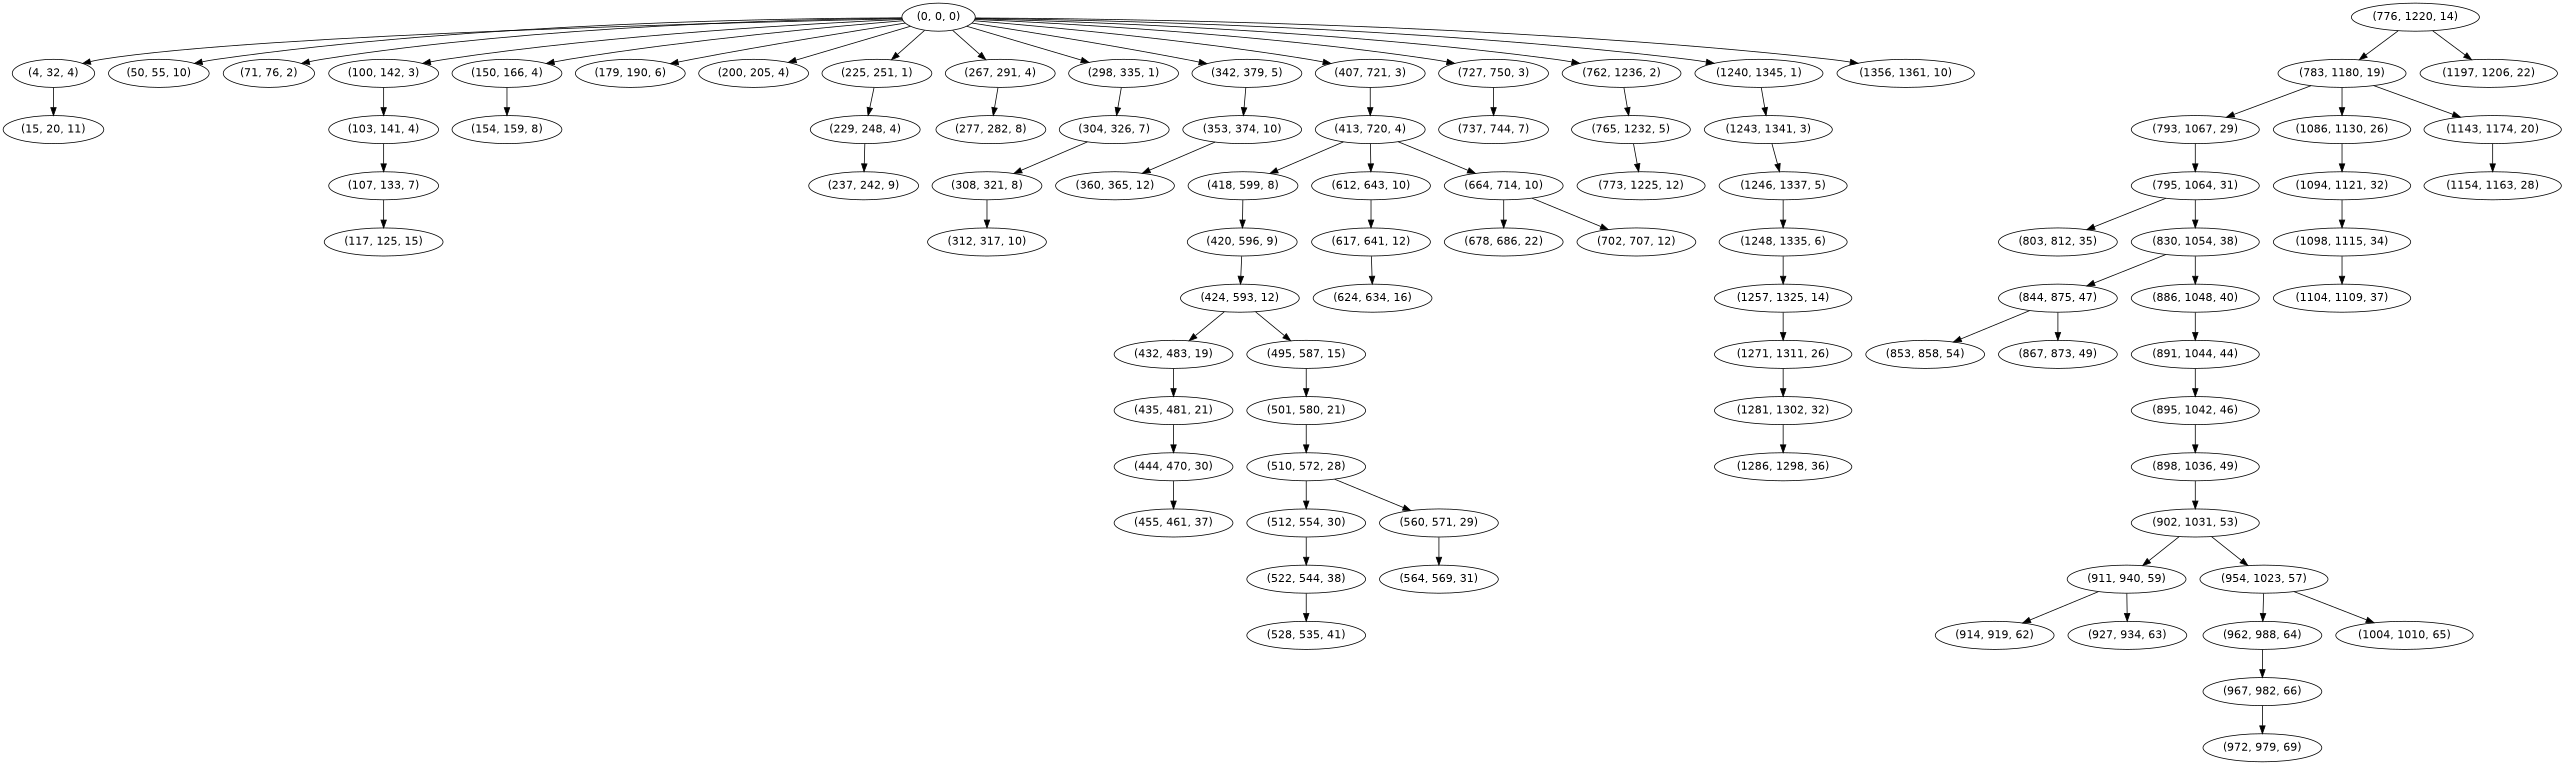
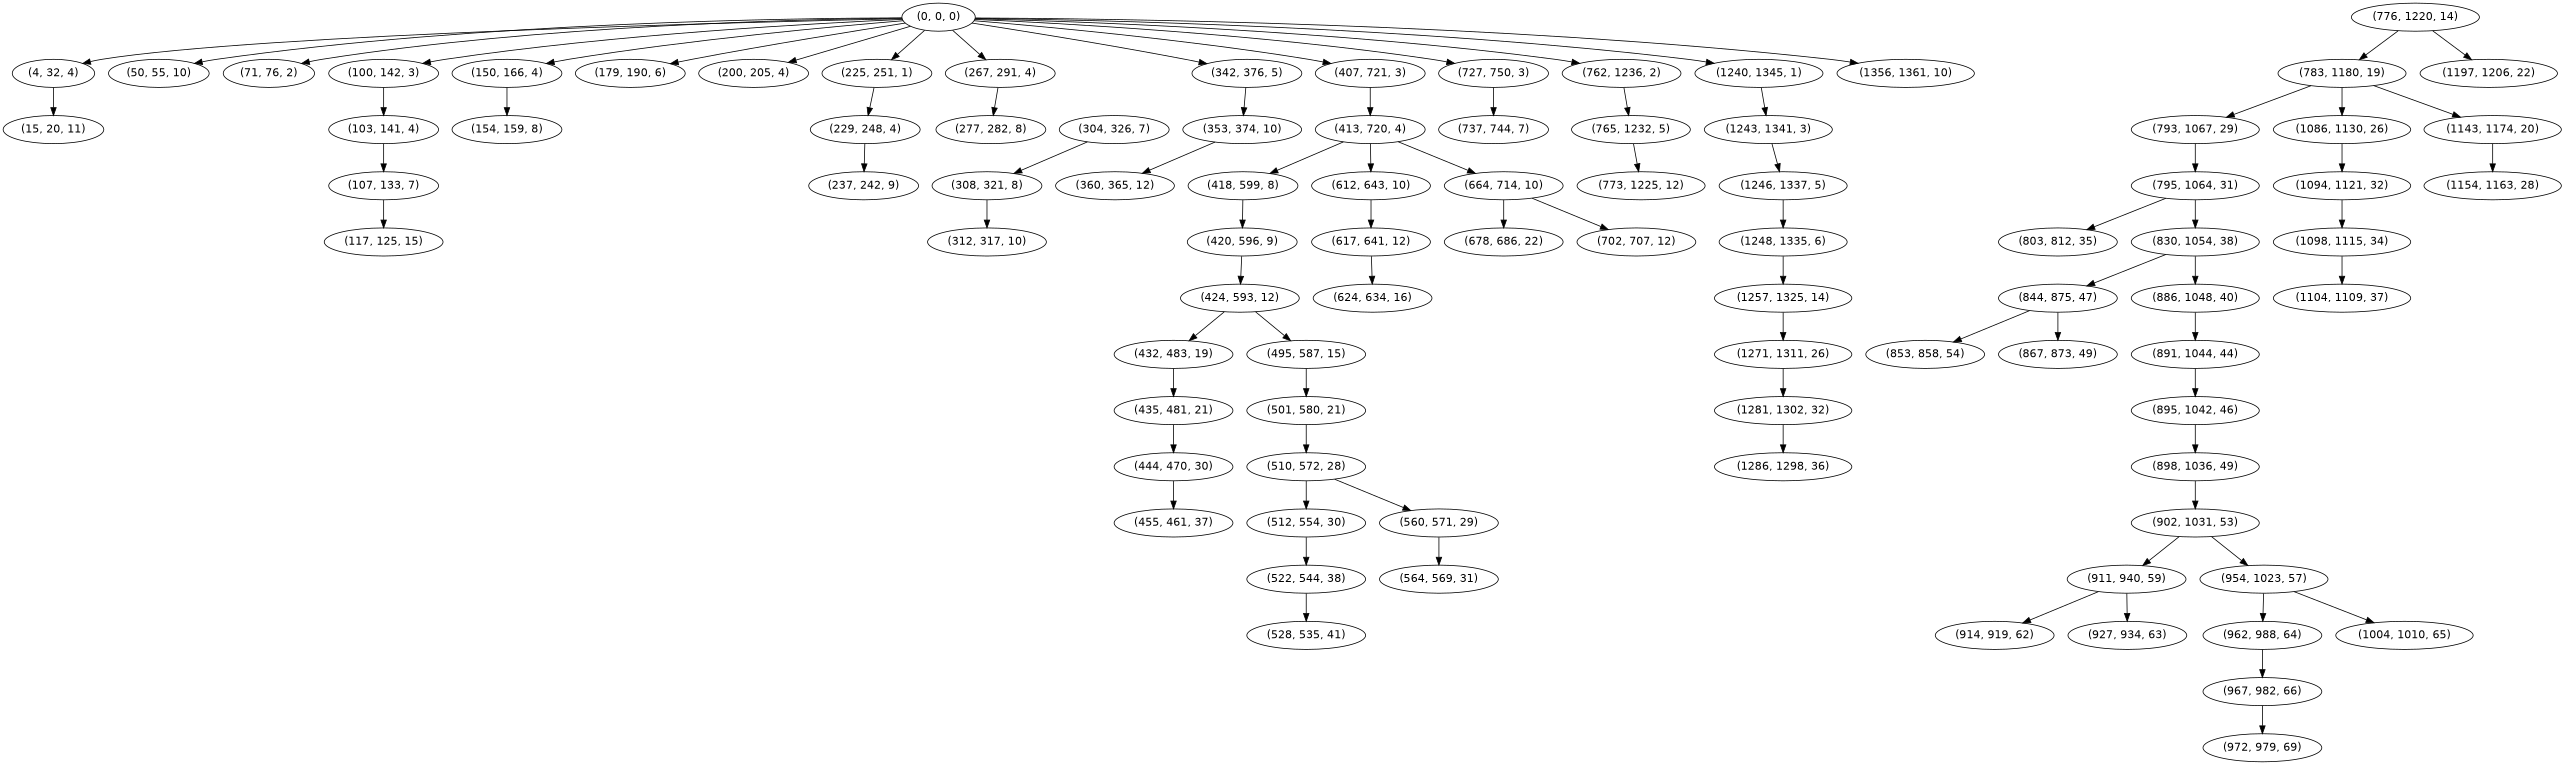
node "(298, 335, 1)": removed
node "(342, 379, 5)": label "(342, 379, 5)" -> "(342, 376, 5)"
